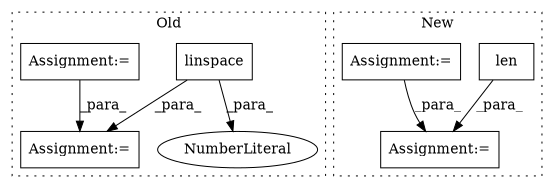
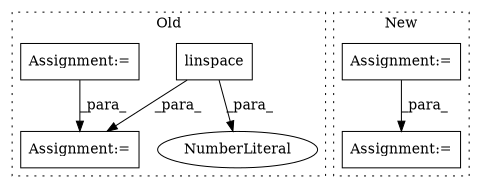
node "len": removed
